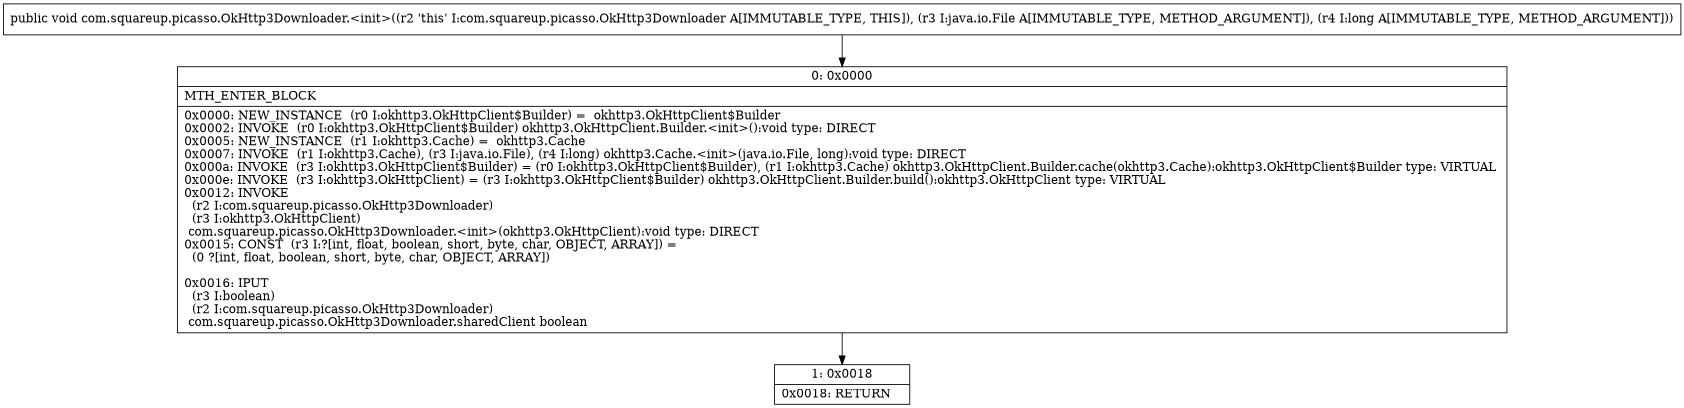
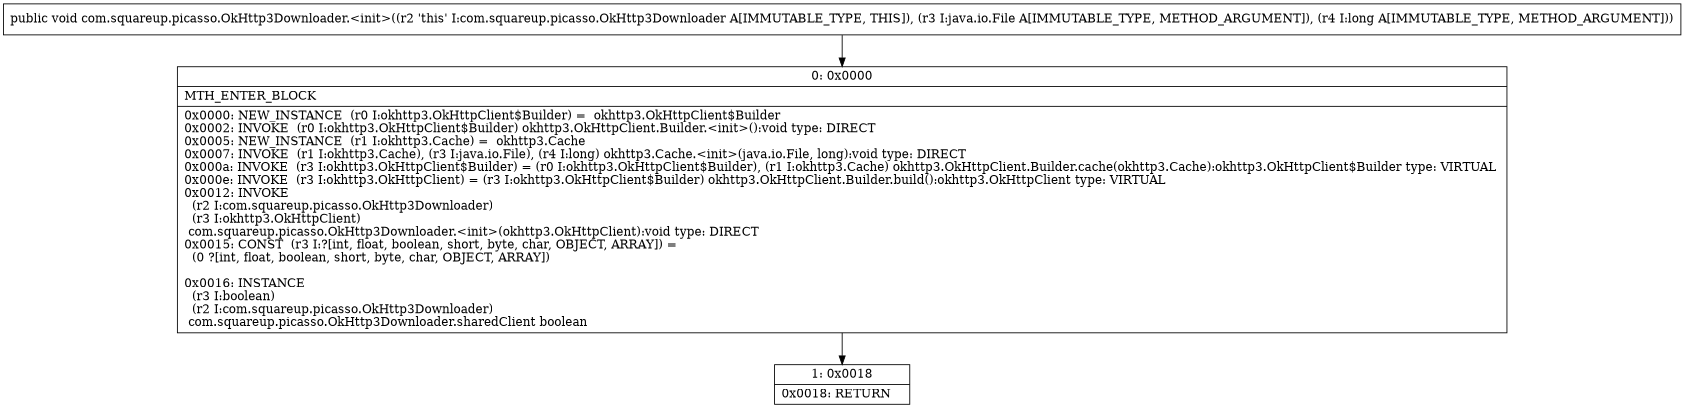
node "0: 0x0000": text "0x0016: IPUT" -> "0x0016: INSTANCE"
